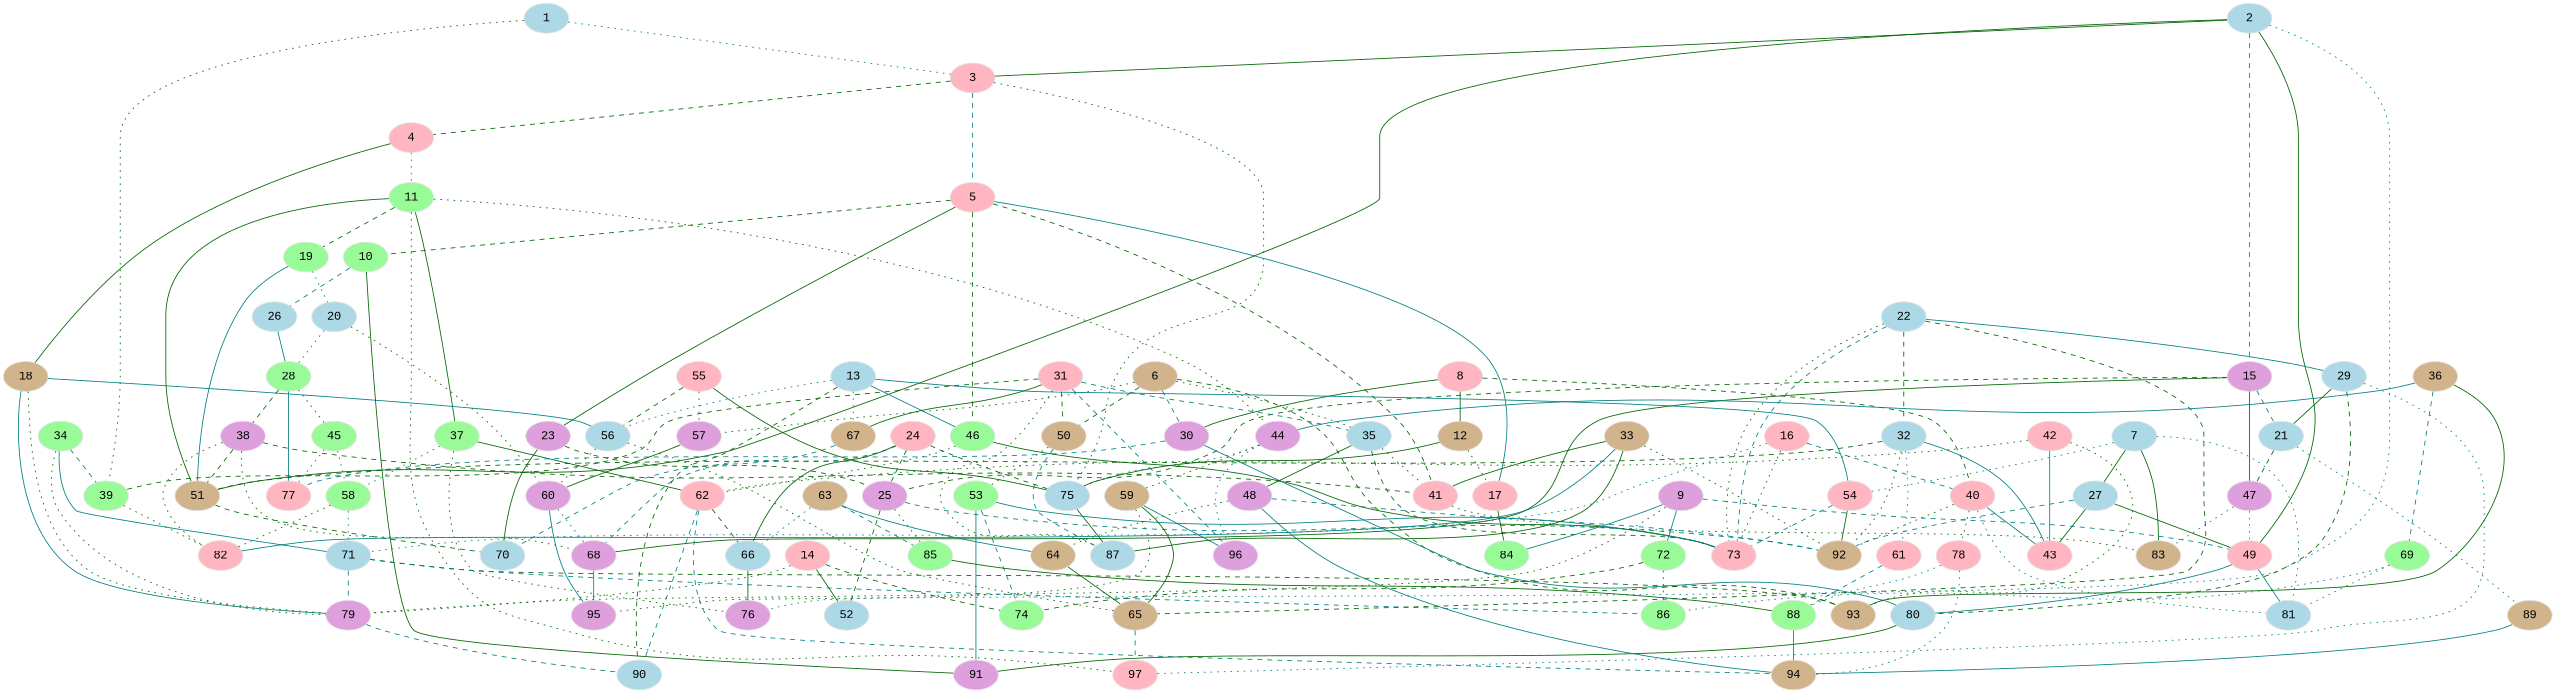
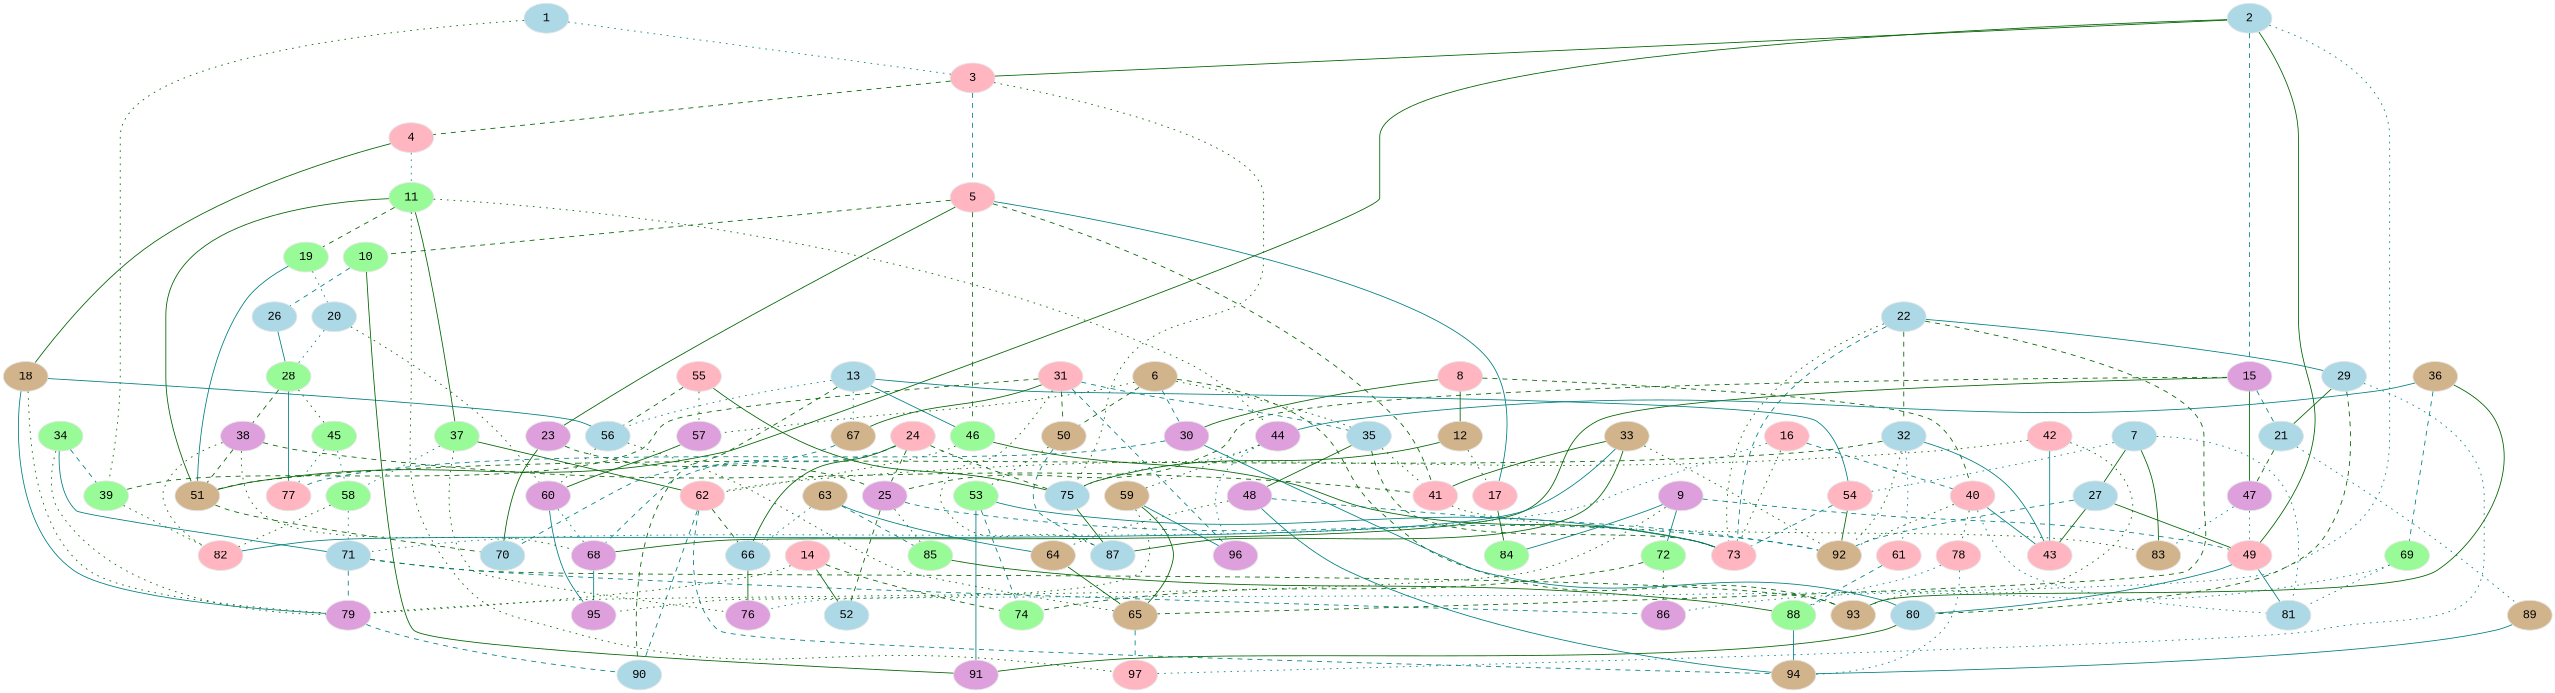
node "86": fillcolor palegreen -> plum
